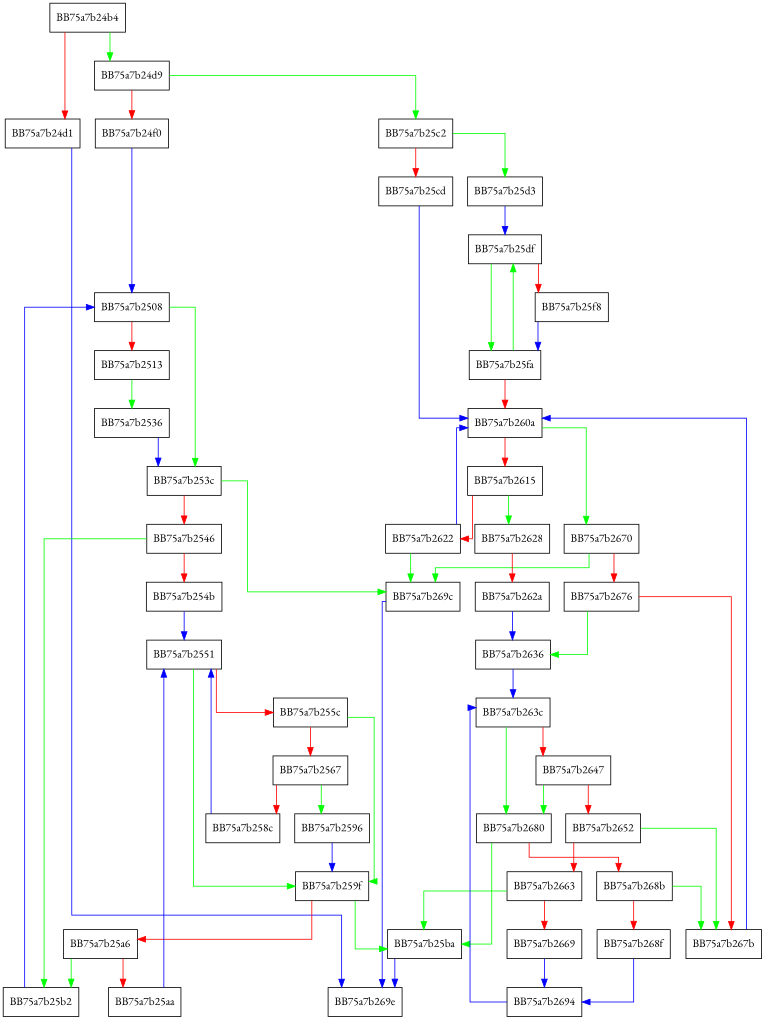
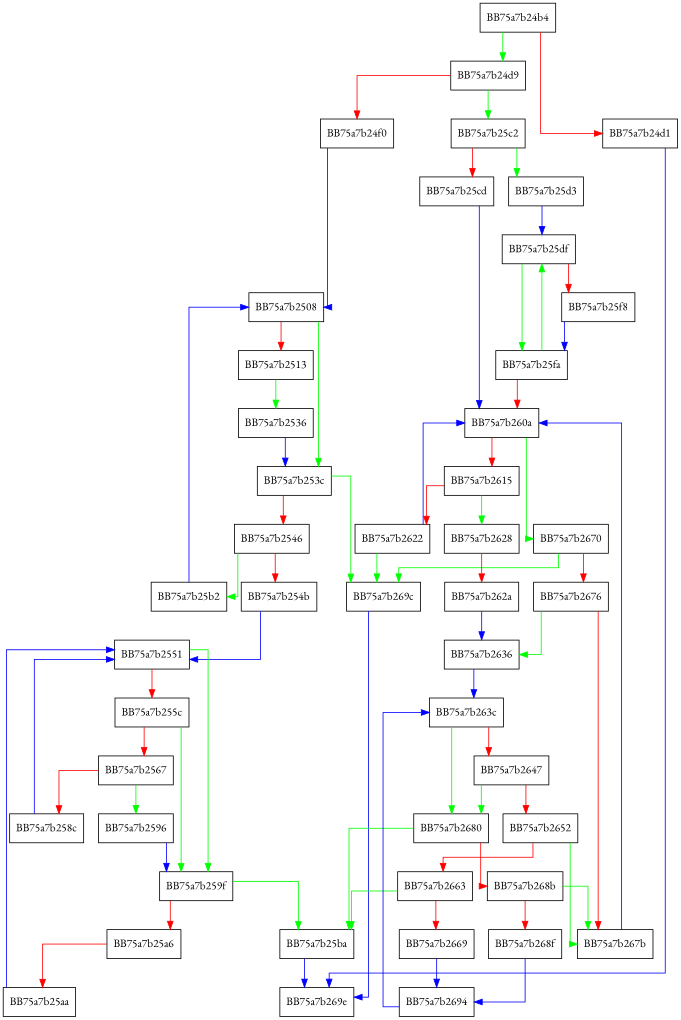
edge "BB75a7b25a6" -> "BB75a7b25b2": removed
